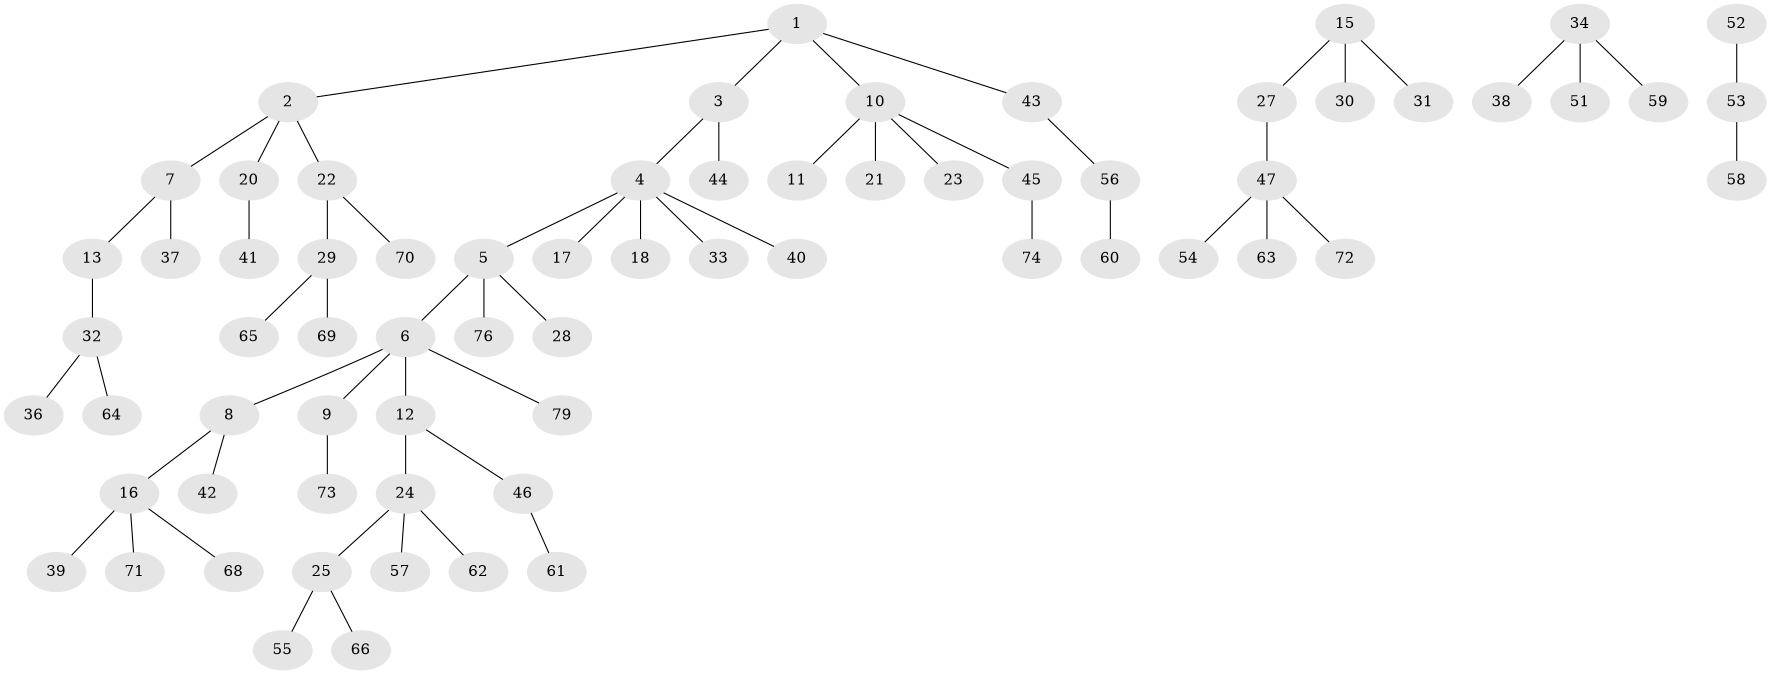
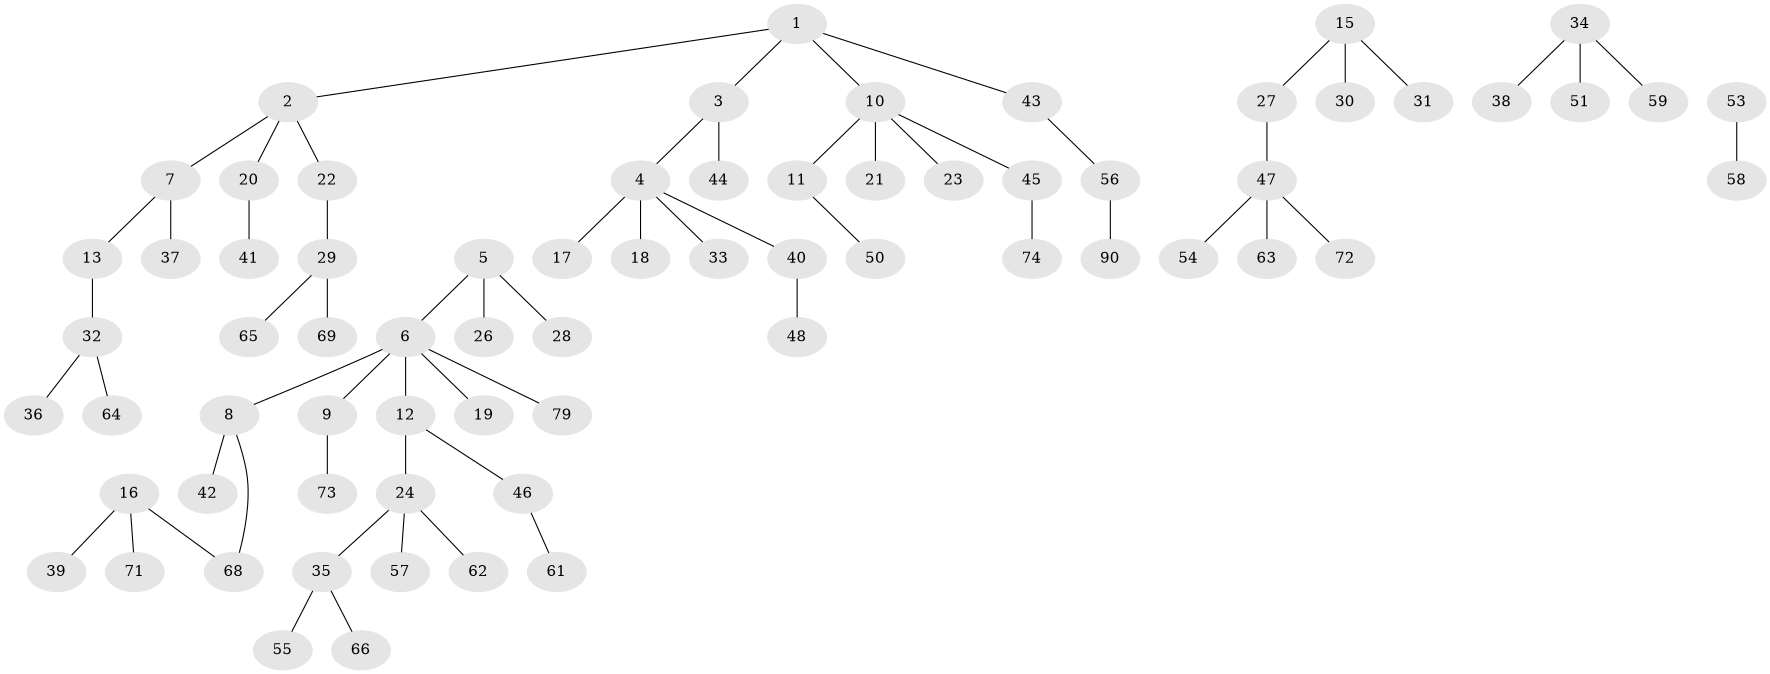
node "52": removed
edge "4" -- "5": removed
node "70": removed
node "50": added
node "60": label "60" -> "90"
node "76": label "76" -> "26"
node "48": added
node "19": added
edge "8" -- "16": now "8" -- "68"
node "25": label "25" -> "35"
